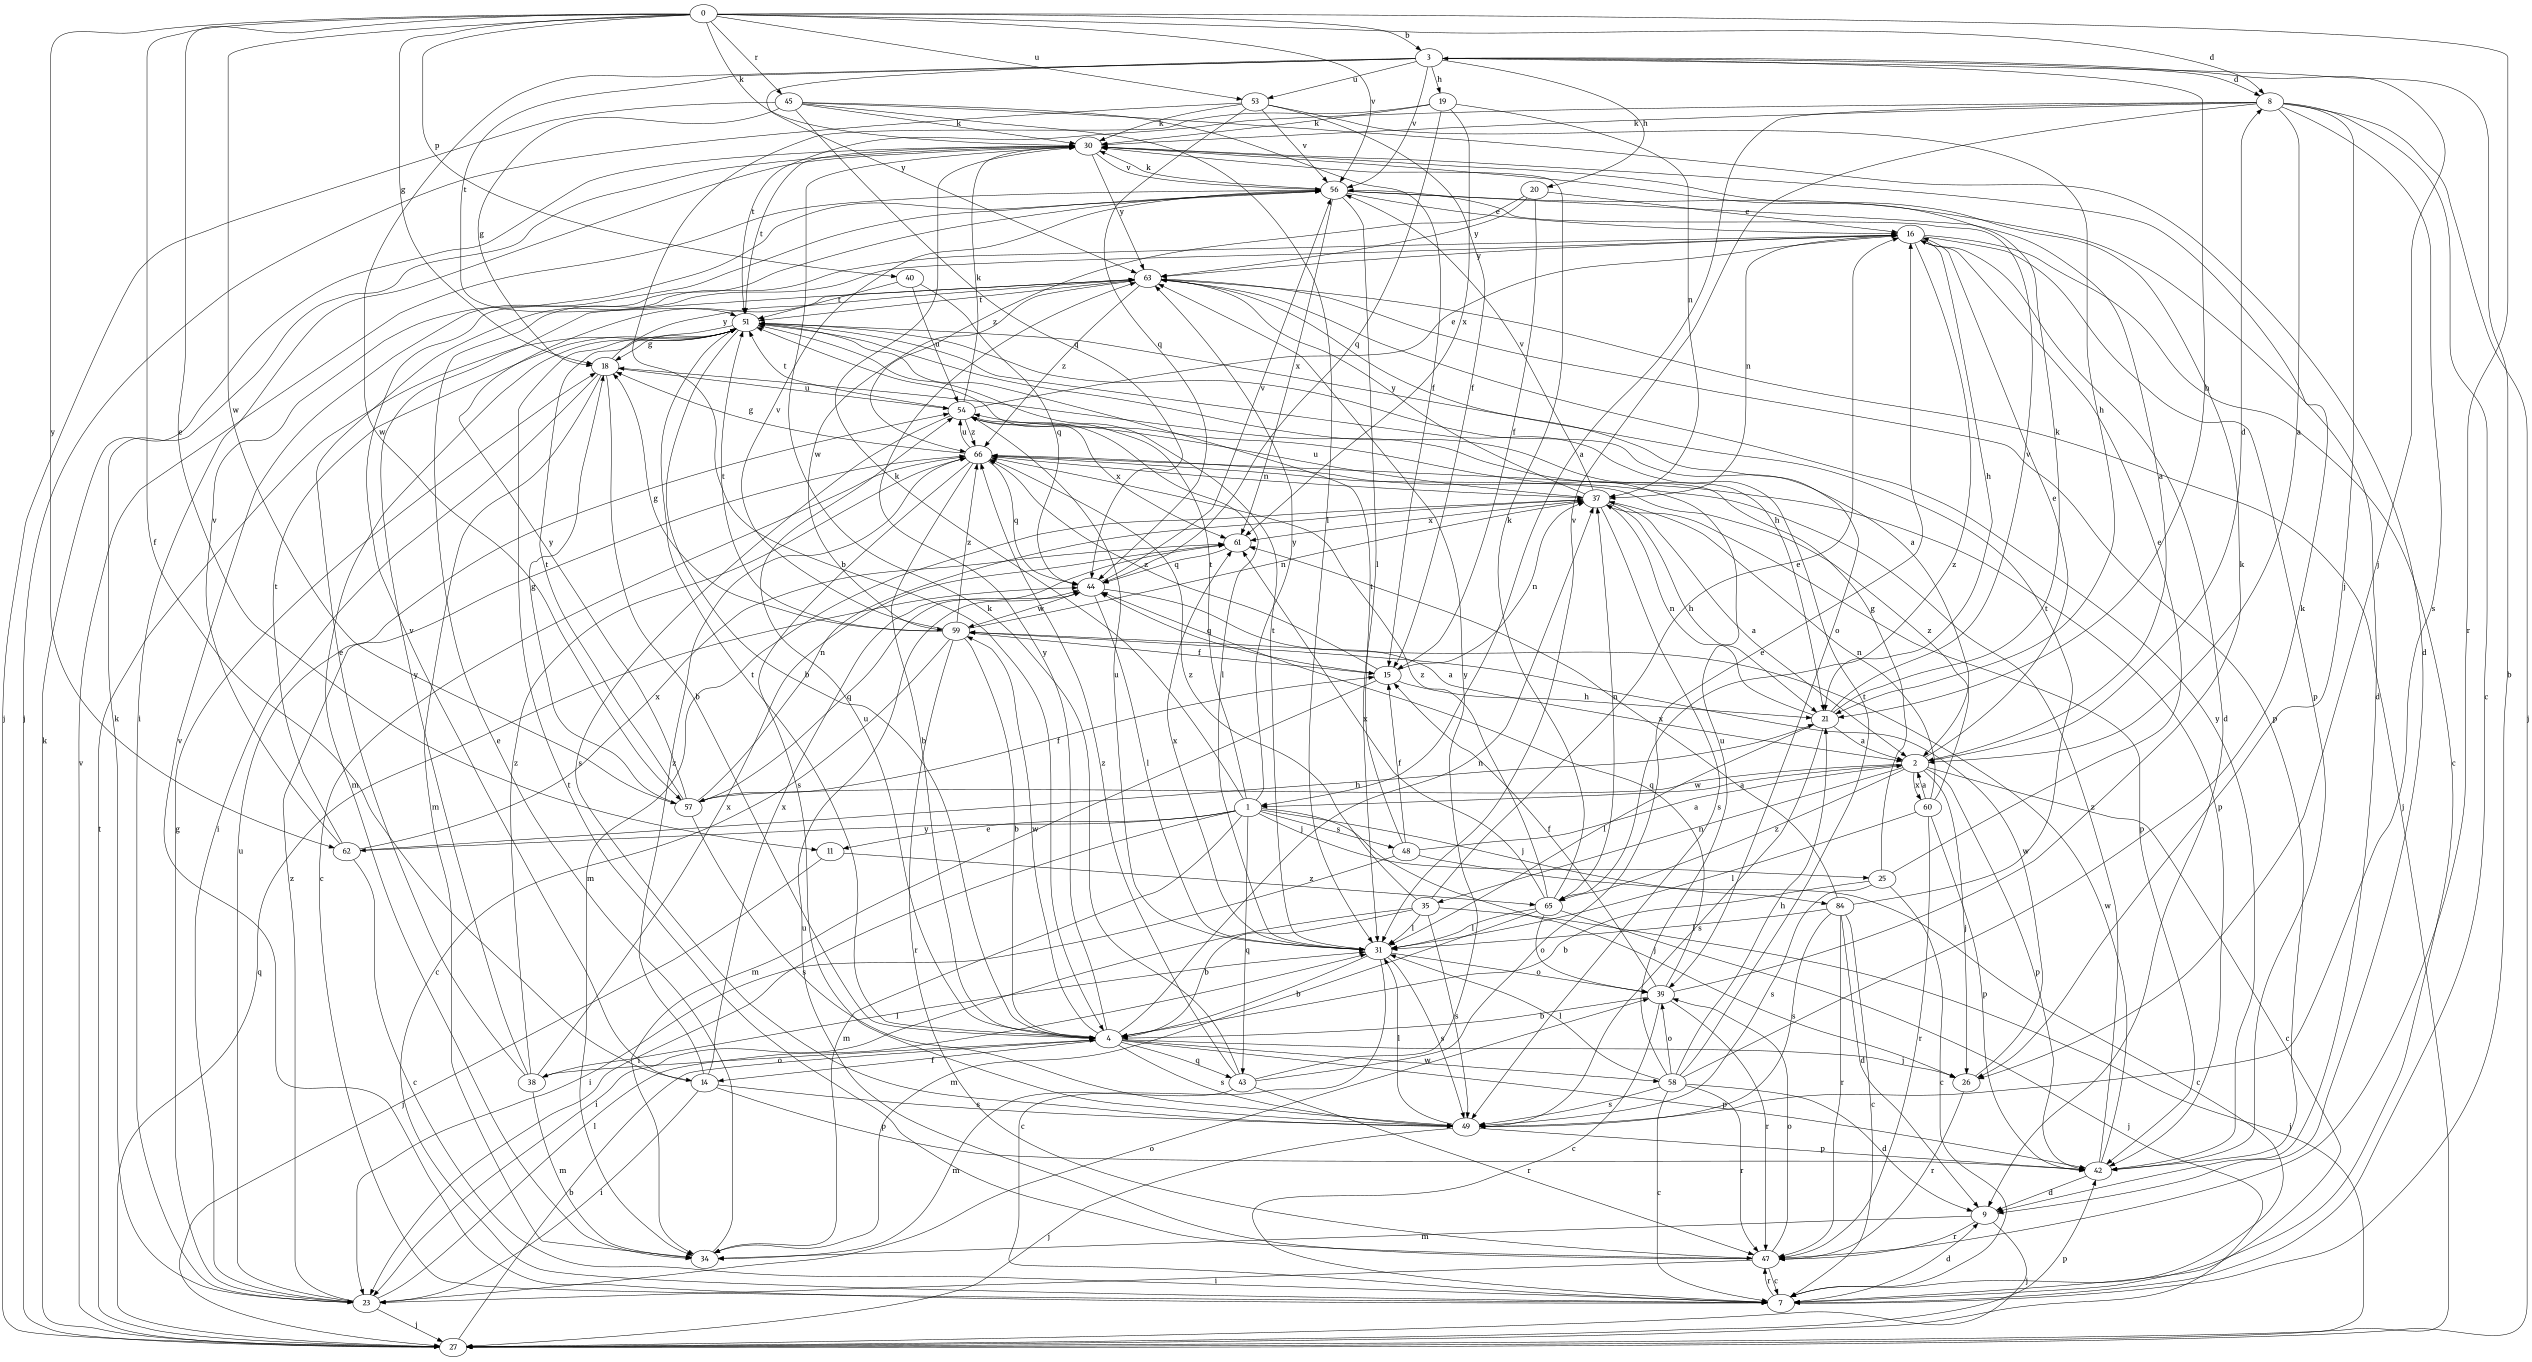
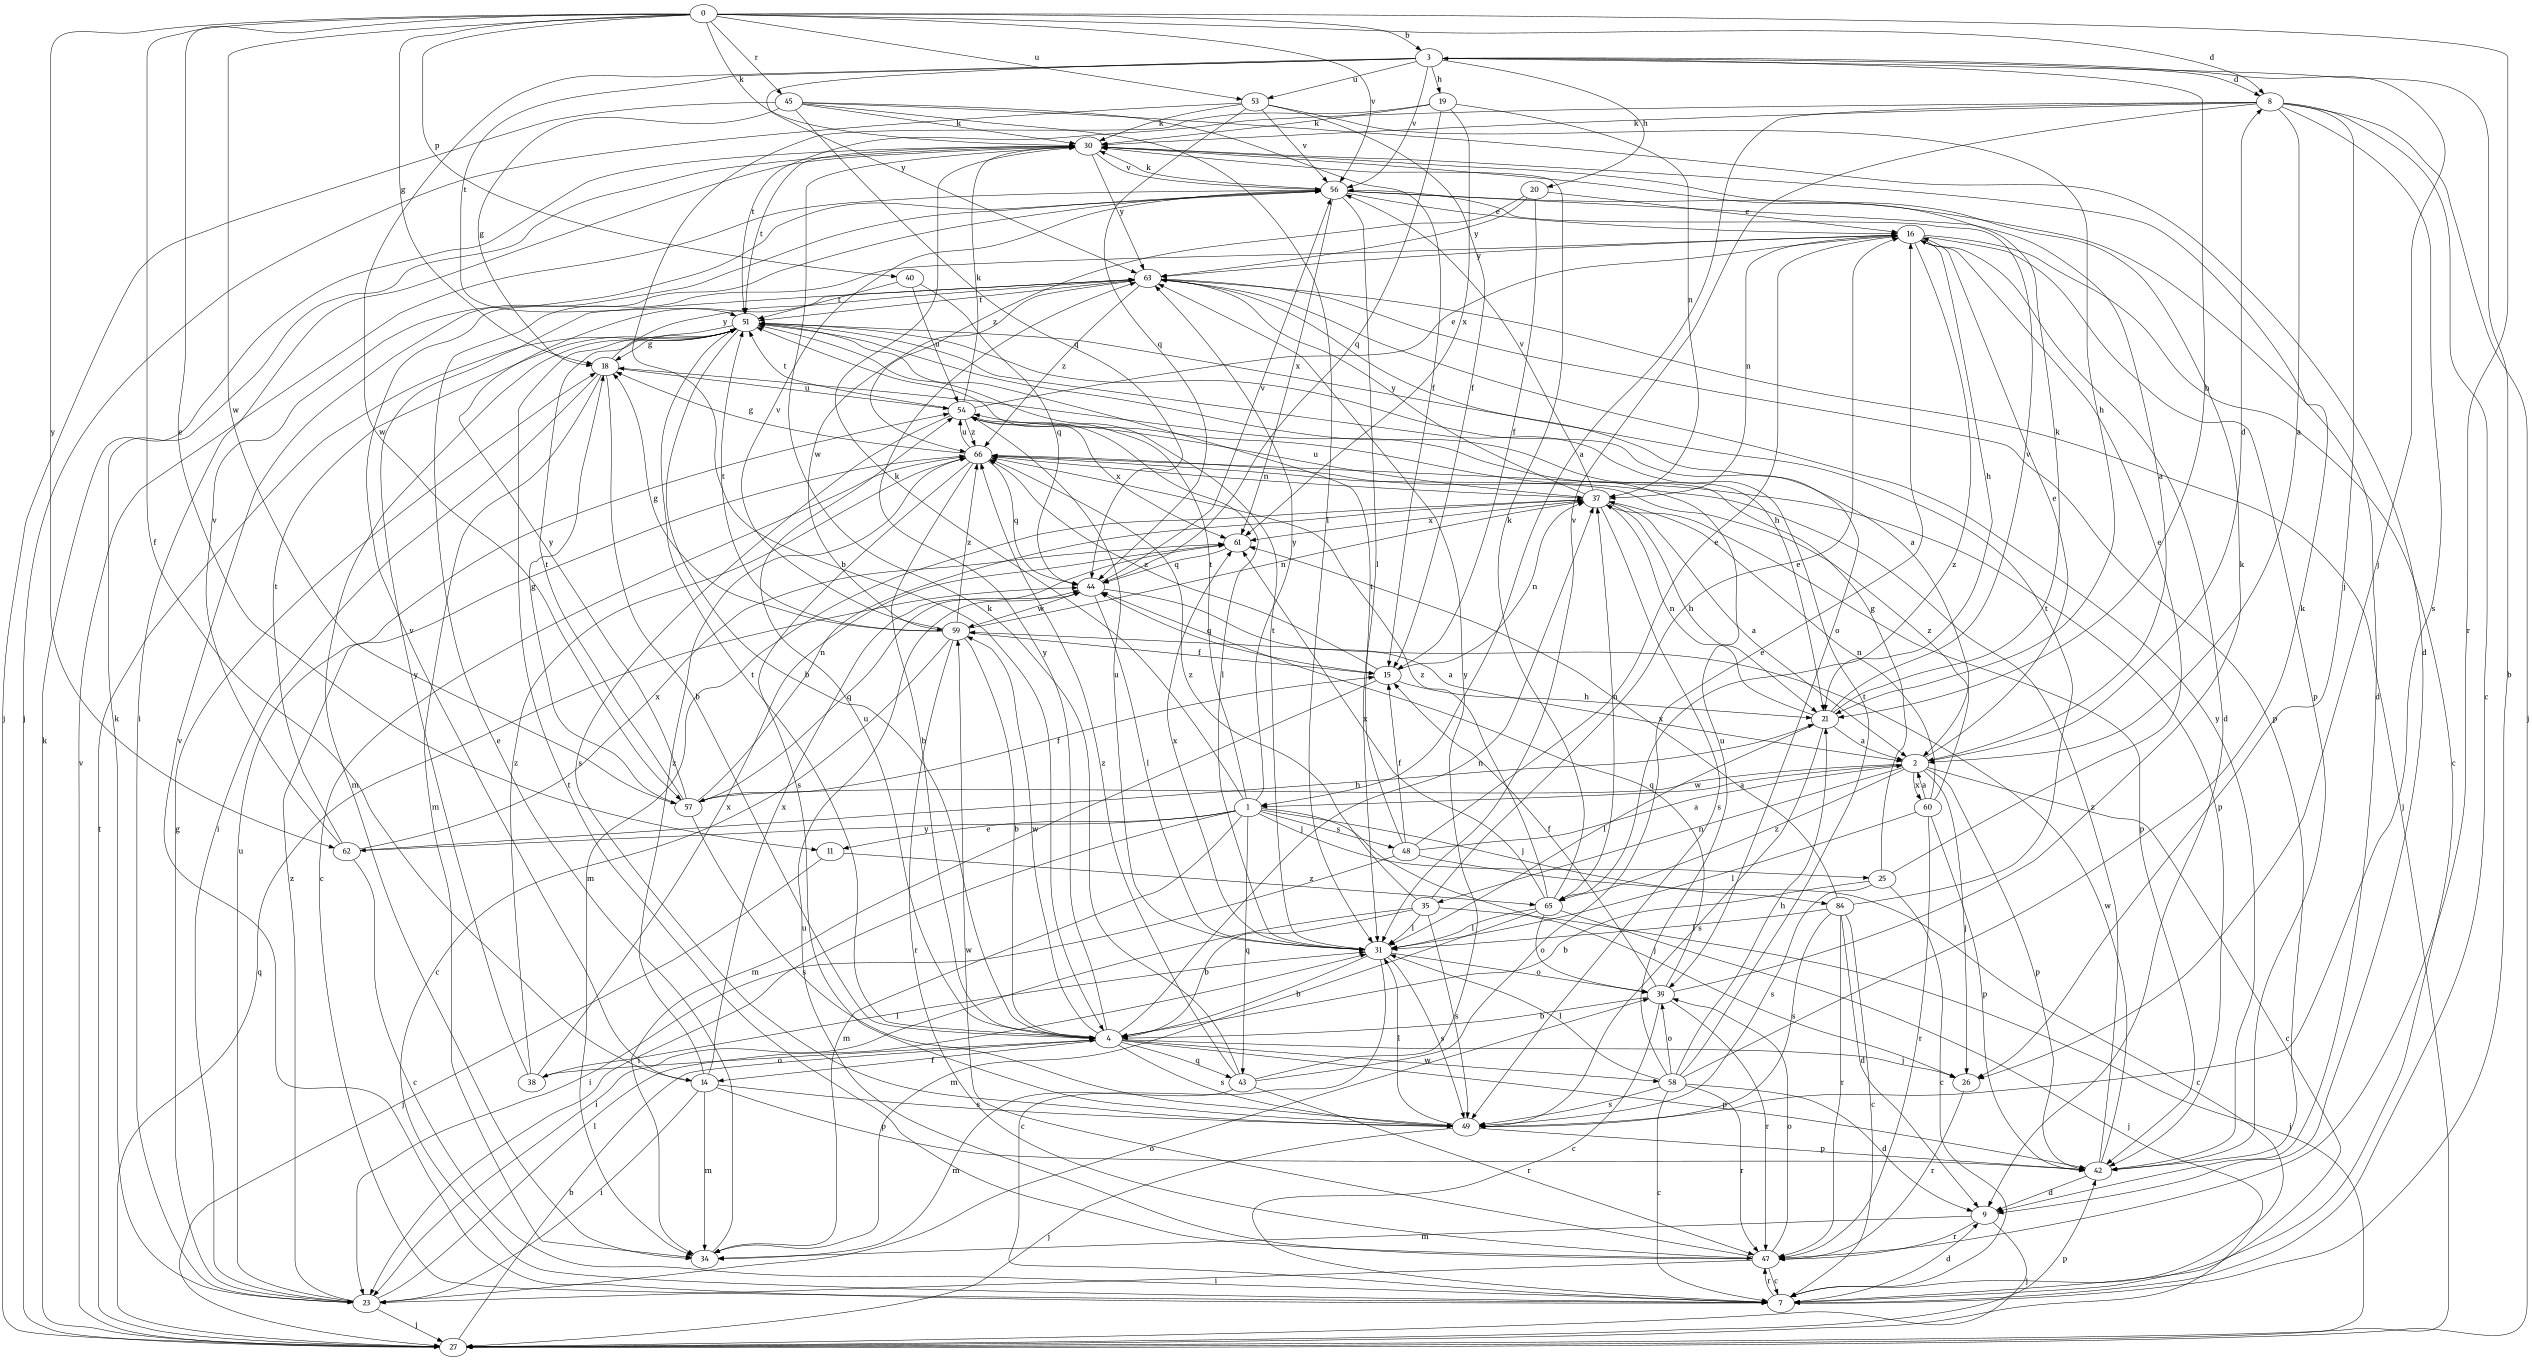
edge "38" -> "16": now "48" -> "16"
edge "26" -> "59": now "47" -> "59"
edge "38" -> "34": now "14" -> "34"
